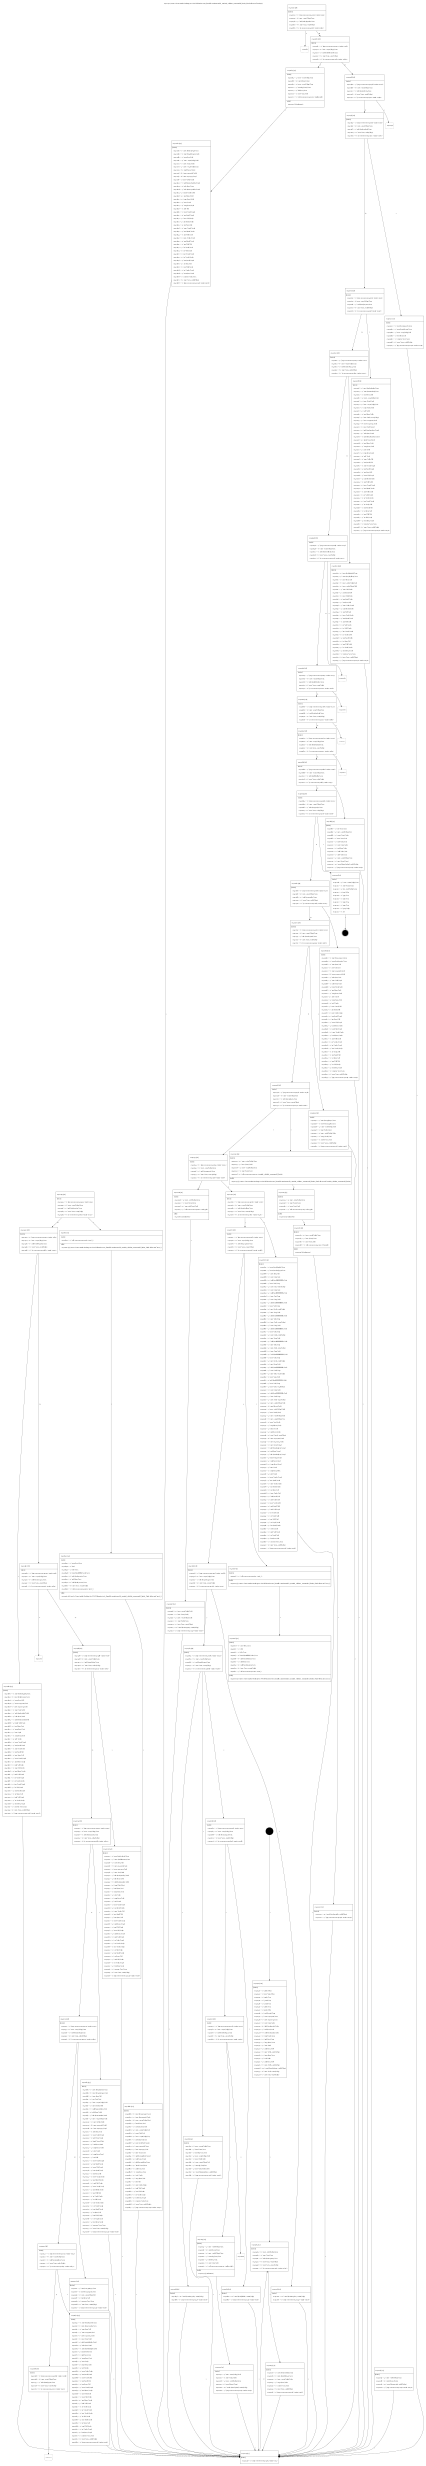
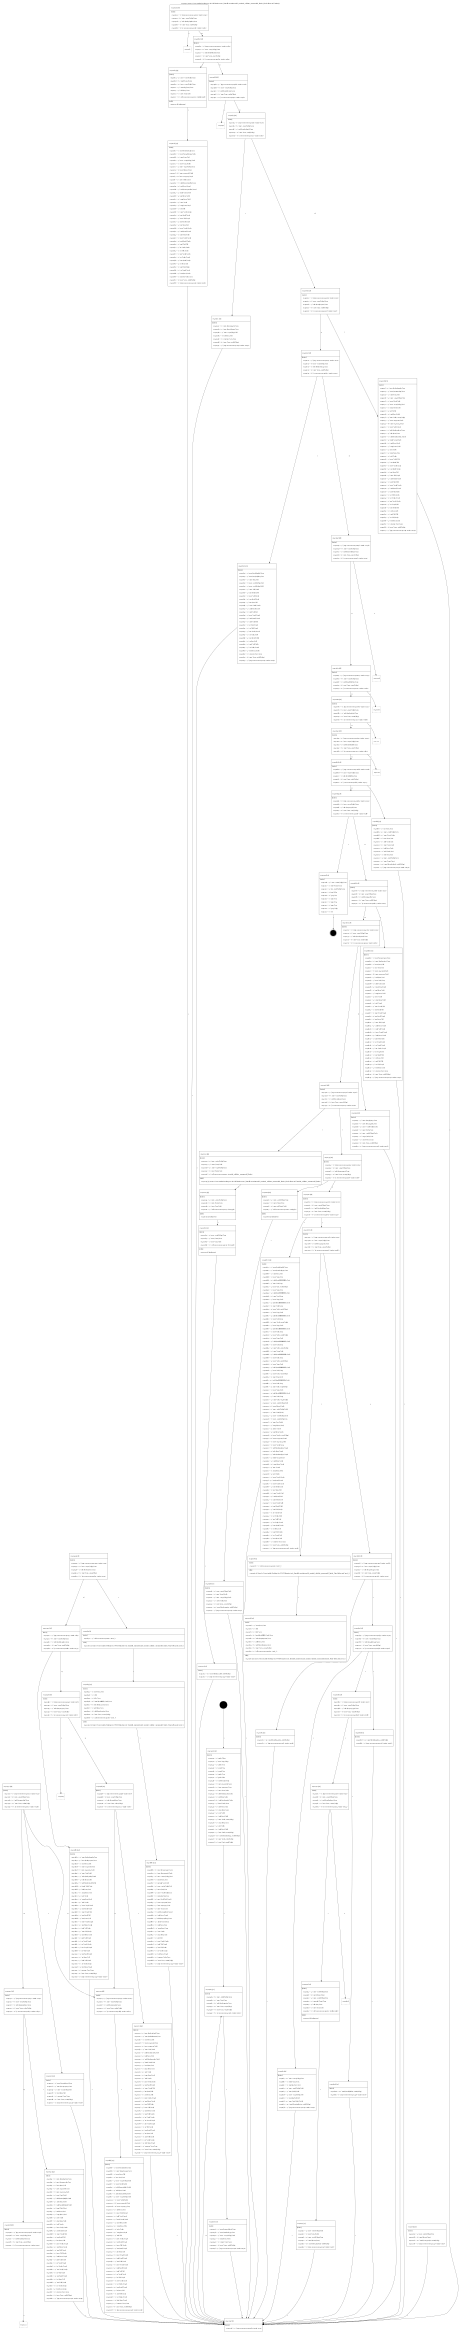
edge "0x401514 [28]" -> "0x401530 [28]": reversed
